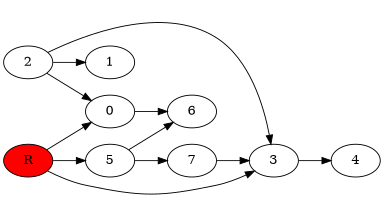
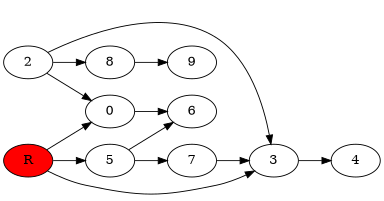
node "1": label "1" -> "8"
node "9": added
